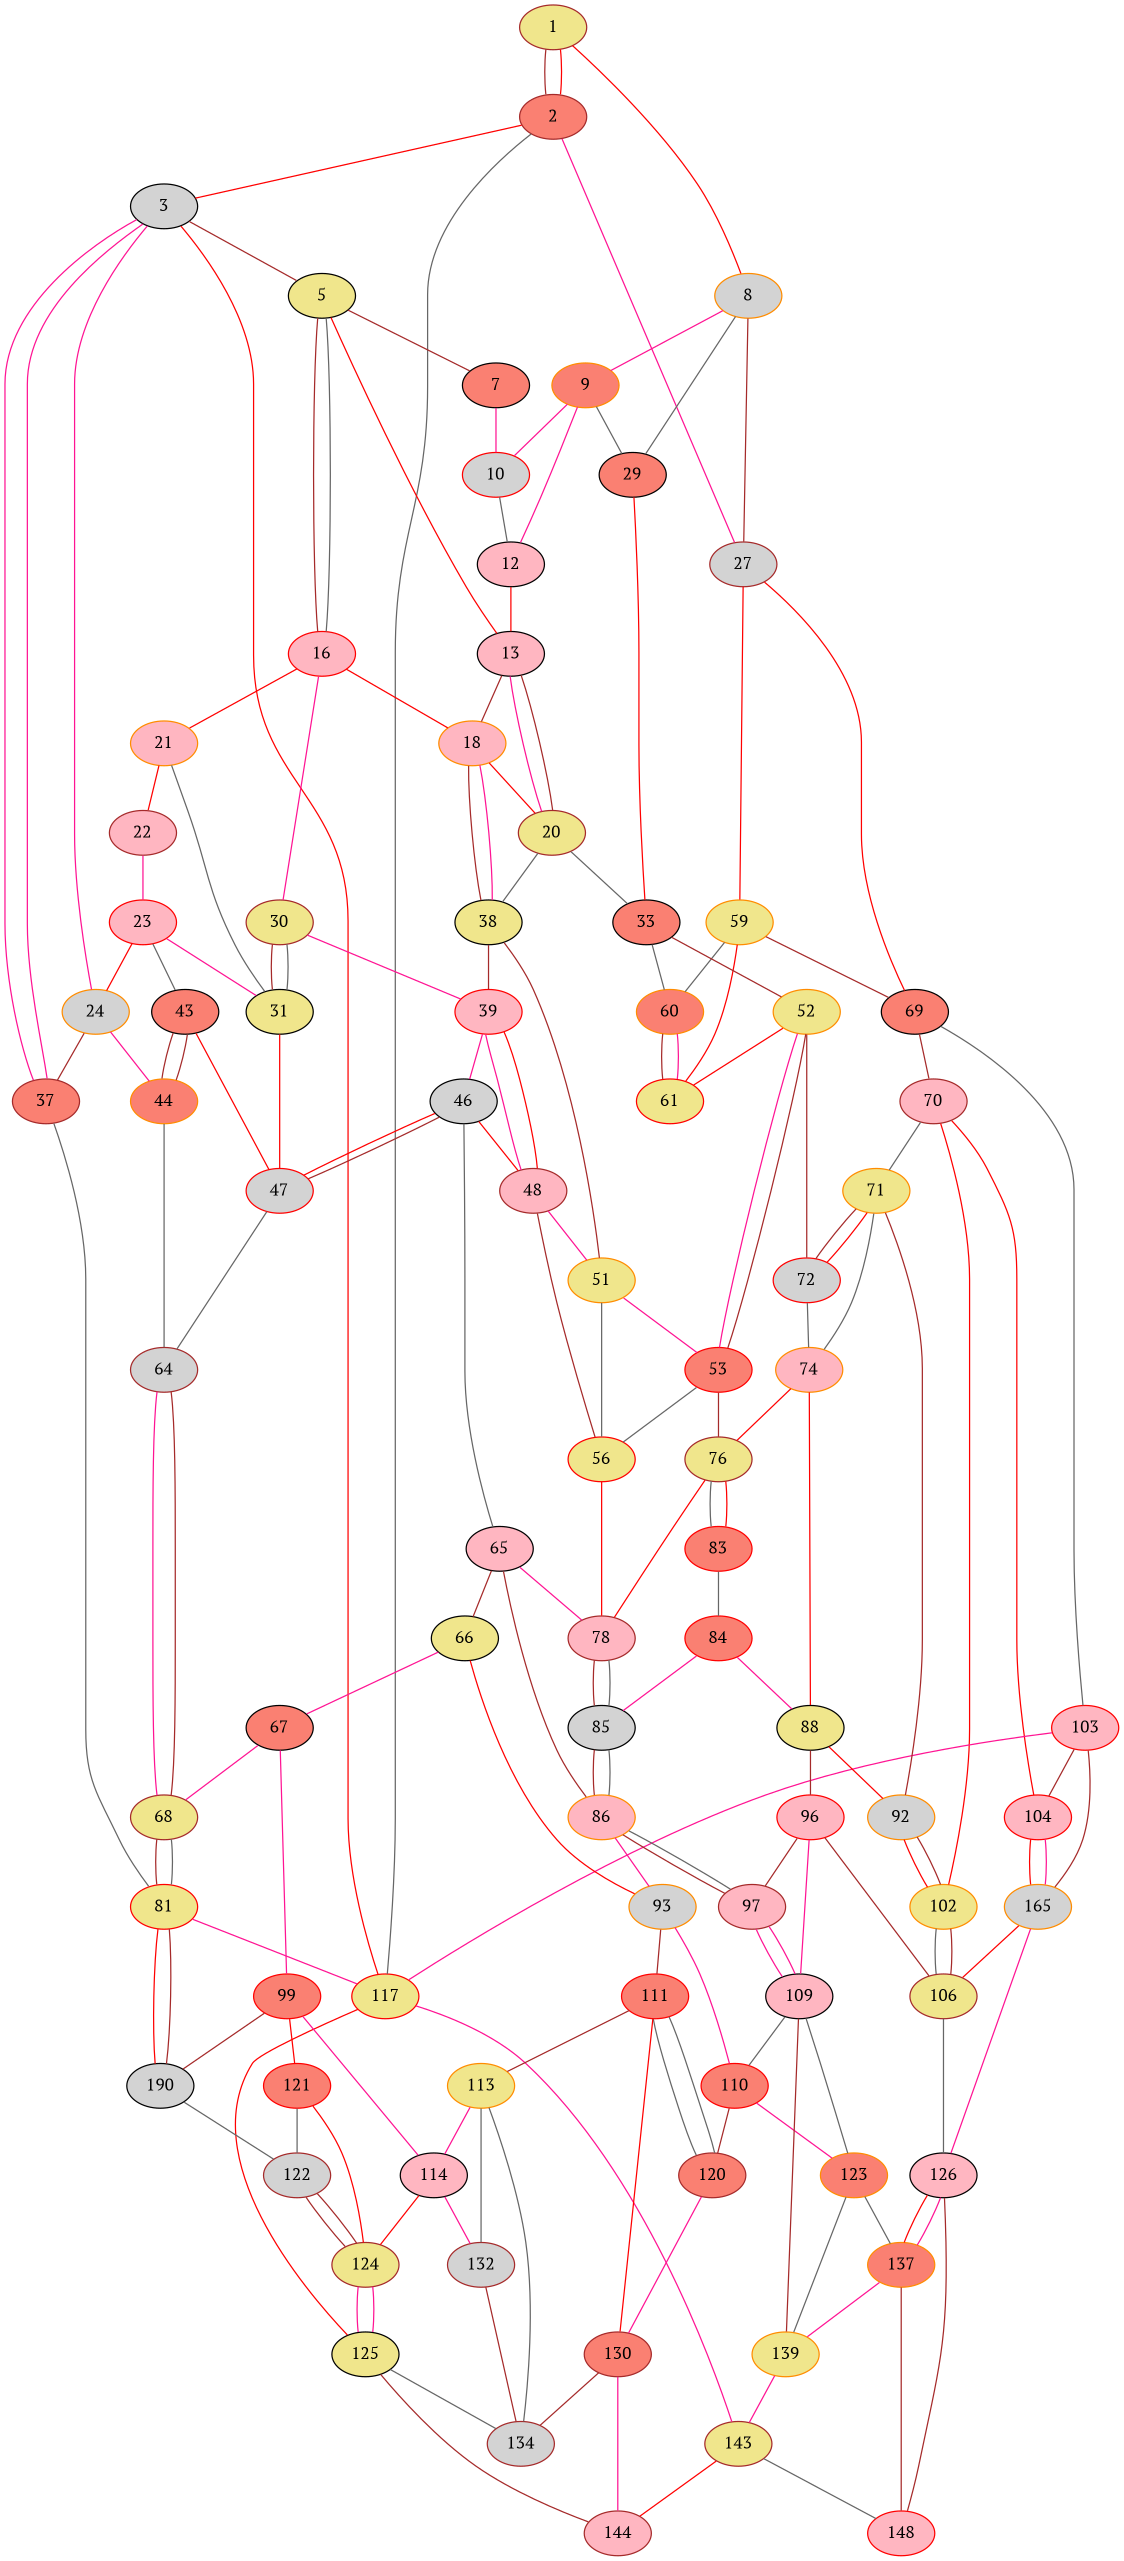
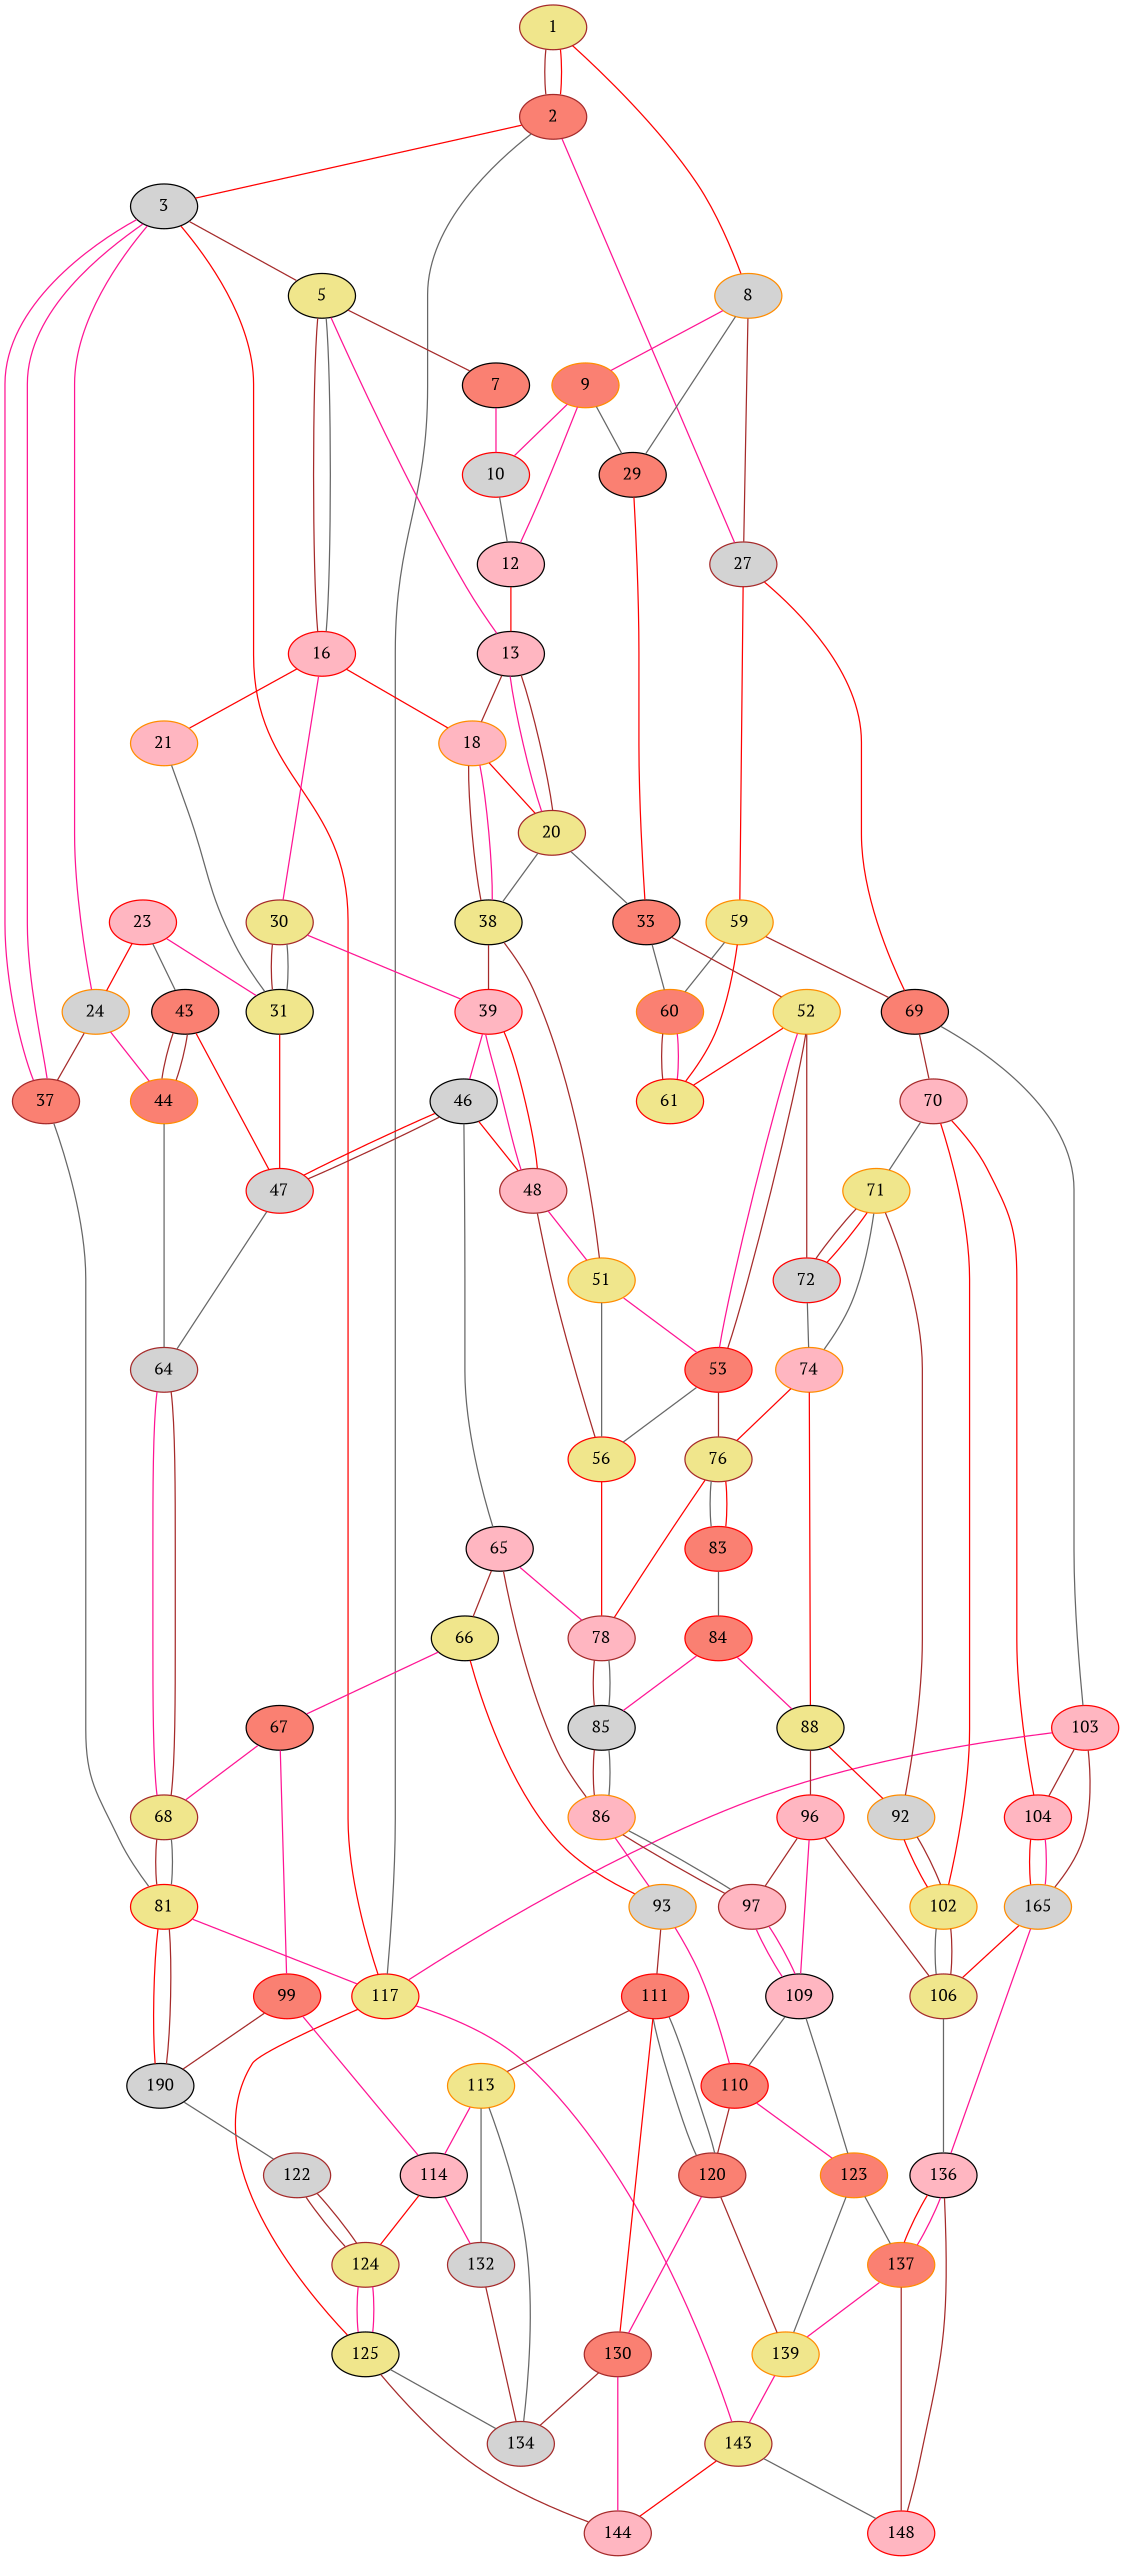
edge "5" -- "13": color red -> deeppink
node "22": removed
node "121": removed
edge "109" -- "139": now "120" -- "139"
node "126": label "126" -> "136"
